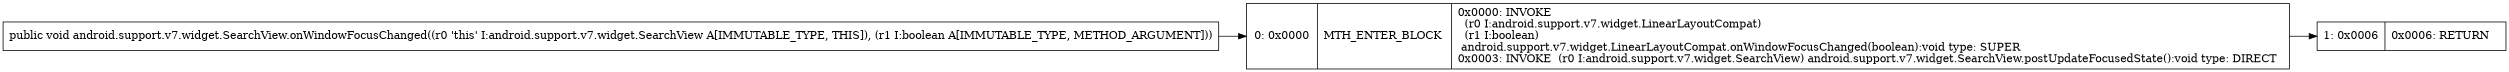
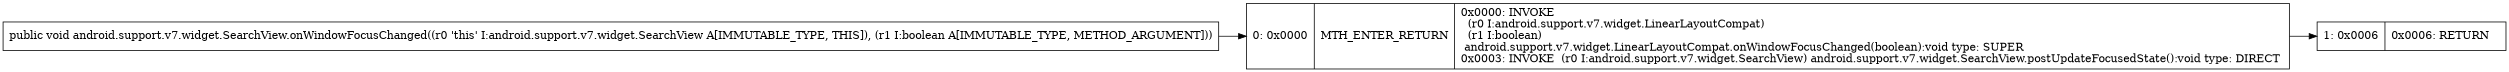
node "0: 0x0000": text "MTH_ENTER_BLOCK" -> "MTH_ENTER_RETURN"
